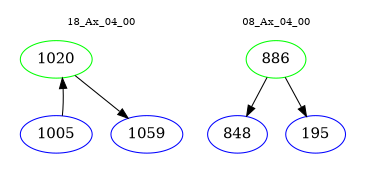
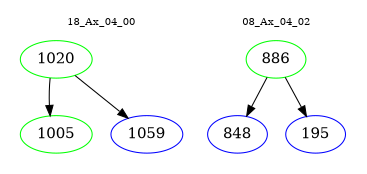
cluster "08_Ax_04_00": label "08_Ax_04_00" -> "08_Ax_04_02"
edge "1005" -> "1020": reversed
node "1005": color blue -> green
